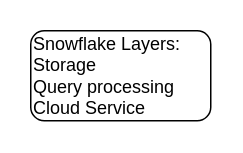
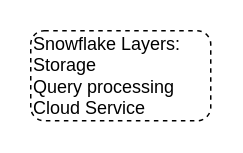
node "Snowflake Layers: Storage Query processing Cloud Service": style solid -> dashed
